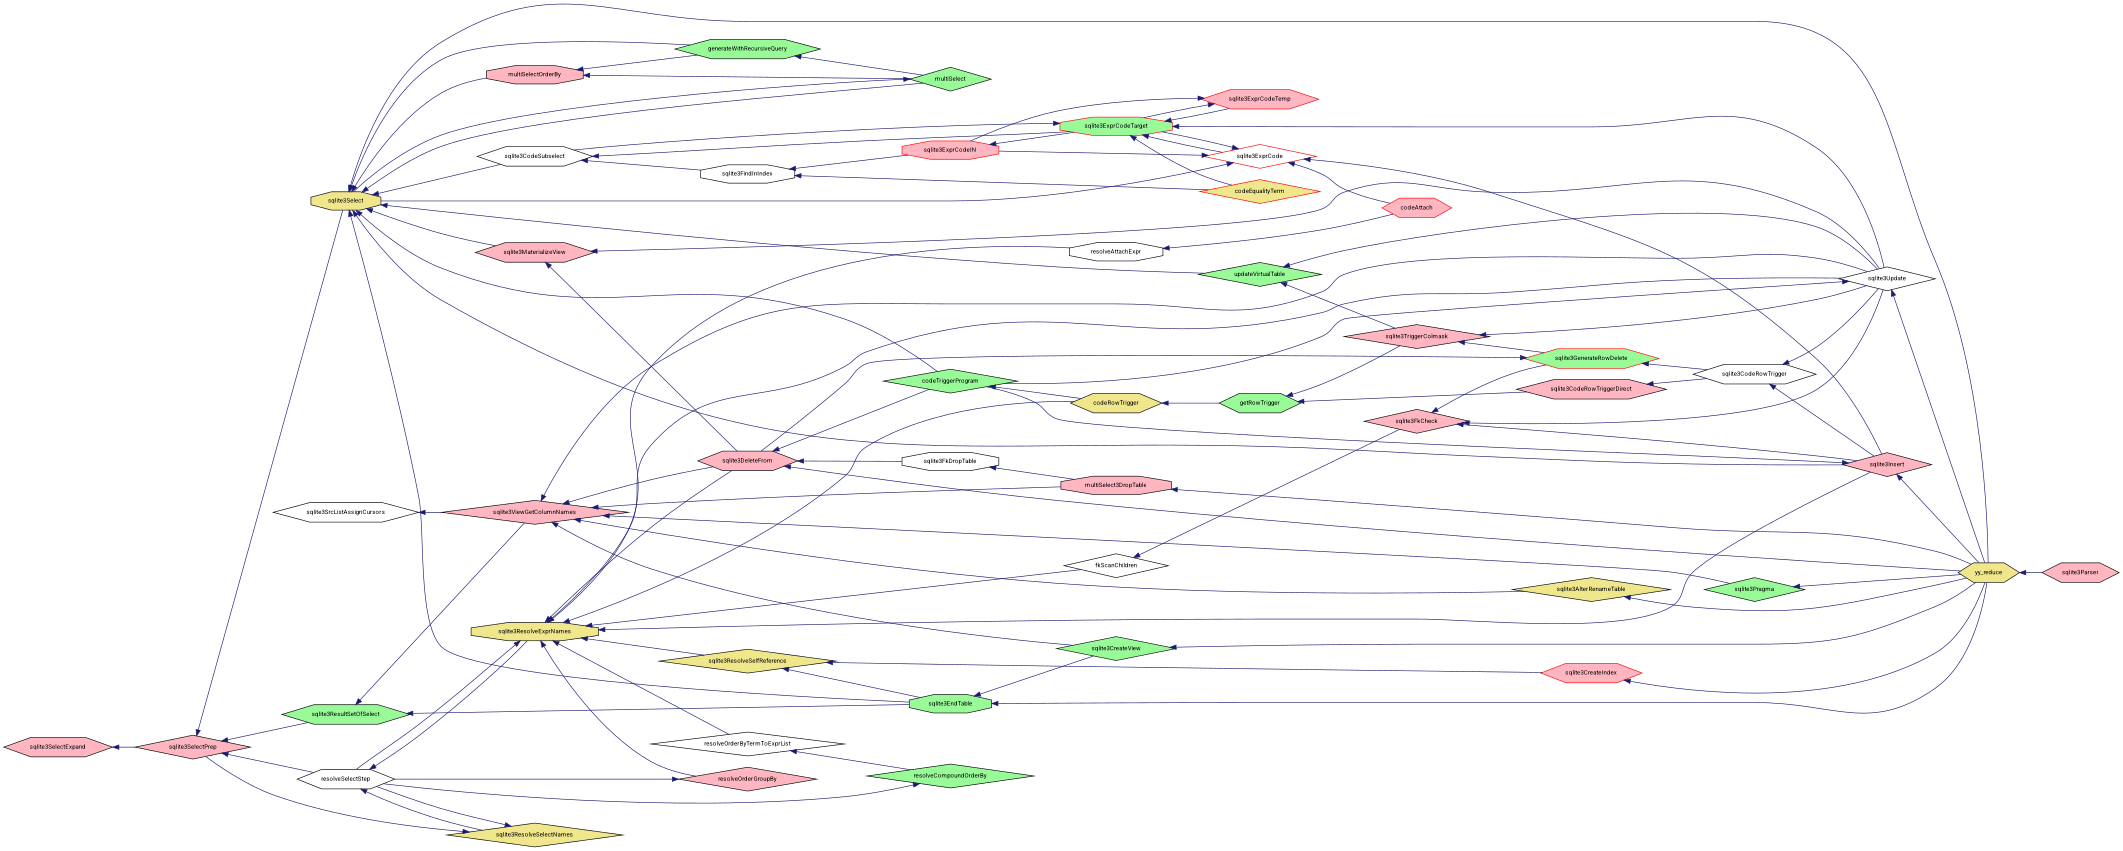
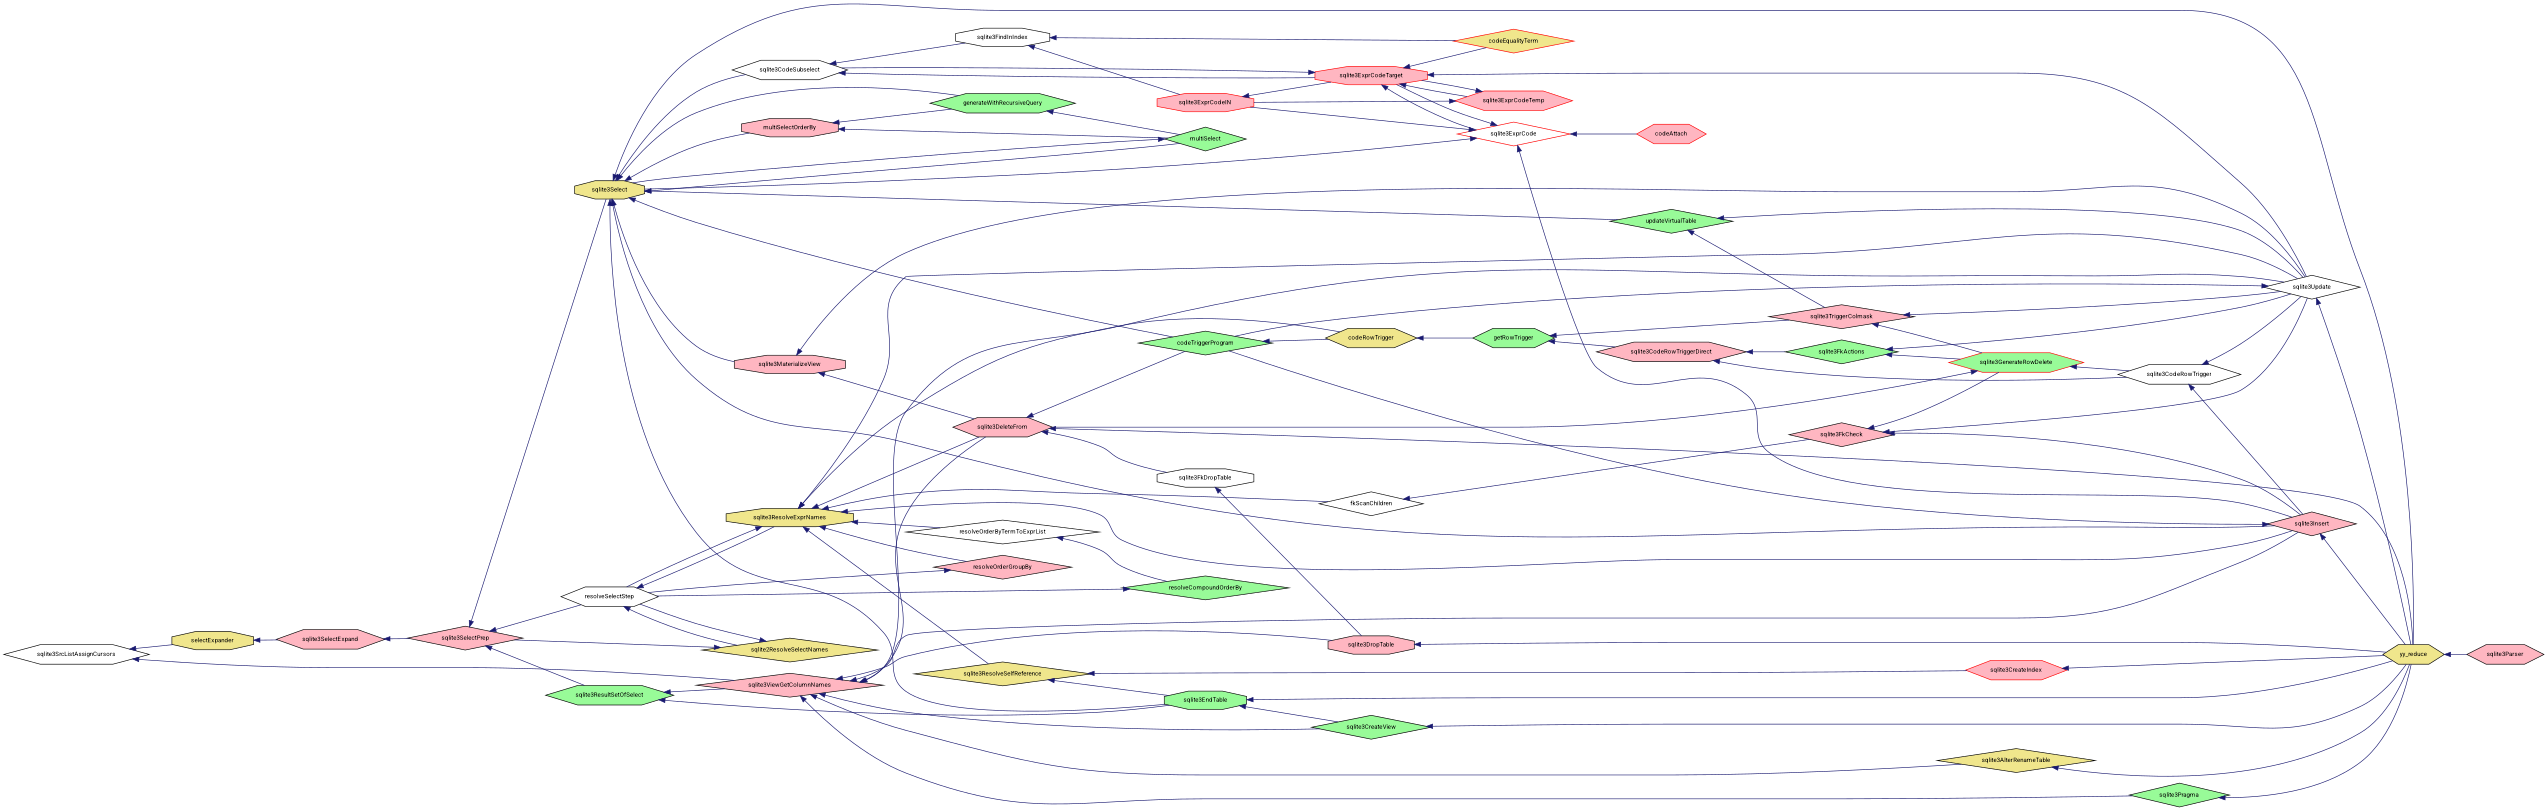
node "sqlite3ExprCodeTarget": fillcolor palegreen -> lightpink
node "sqlite3MaterializeView": shape hexagon -> octagon
node "resolveAttachExpr": removed
node "sqlite3FkActions": added
node "multiSelect3DropTable": label "multiSelect3DropTable" -> "sqlite3DropTable"
edge "sqlite3Insert" -> "sqlite3ViewGetColumnNames": added
node "selectExpander": added
node "sqlite3ResolveSelectNames": label "sqlite3ResolveSelectNames" -> "sqlite2ResolveSelectNames"
